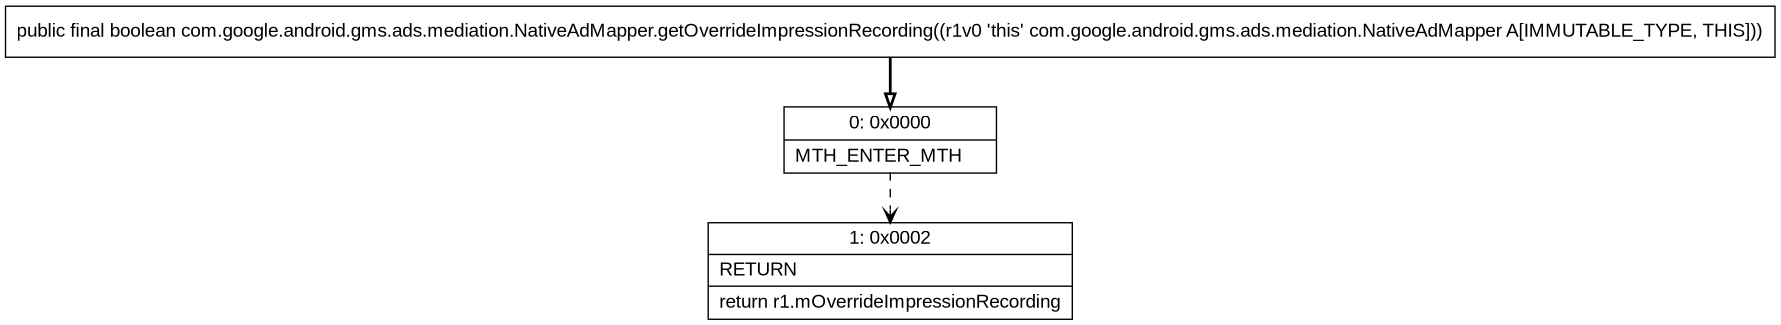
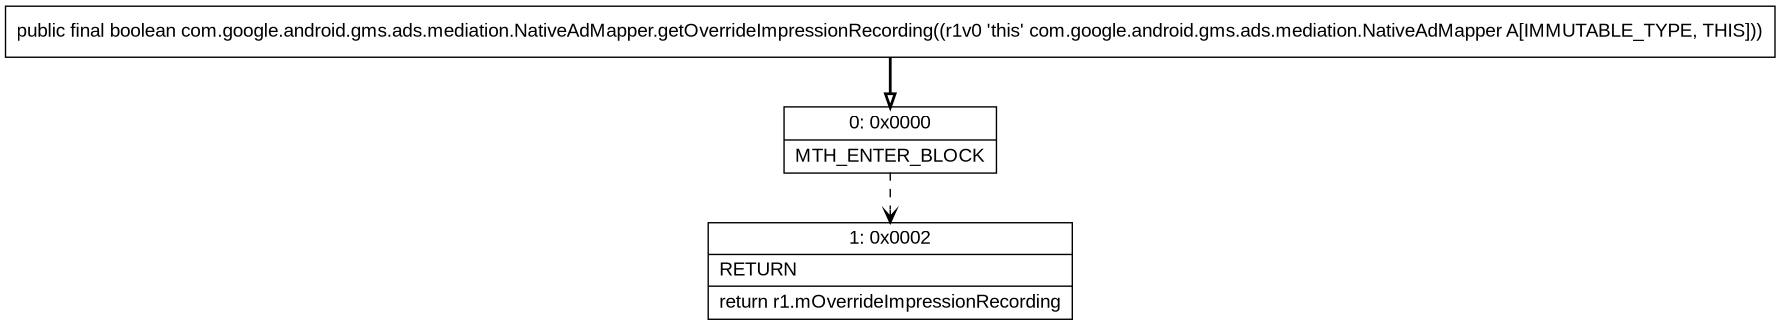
node "0: 0x0000": text "MTH_ENTER_MTH" -> "MTH_ENTER_BLOCK"
